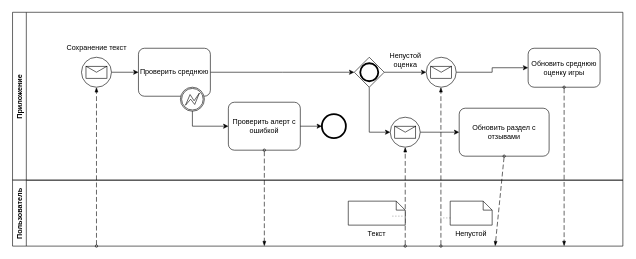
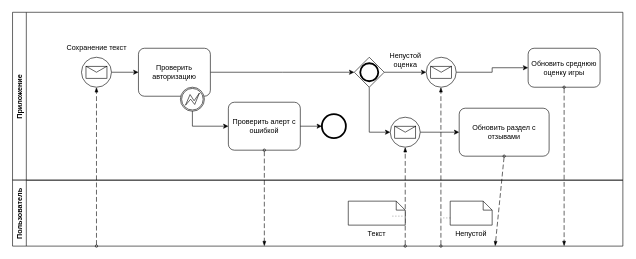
node "Проверить среднюю": label "Проверить среднюю" -> "Проверить авторизацию"
